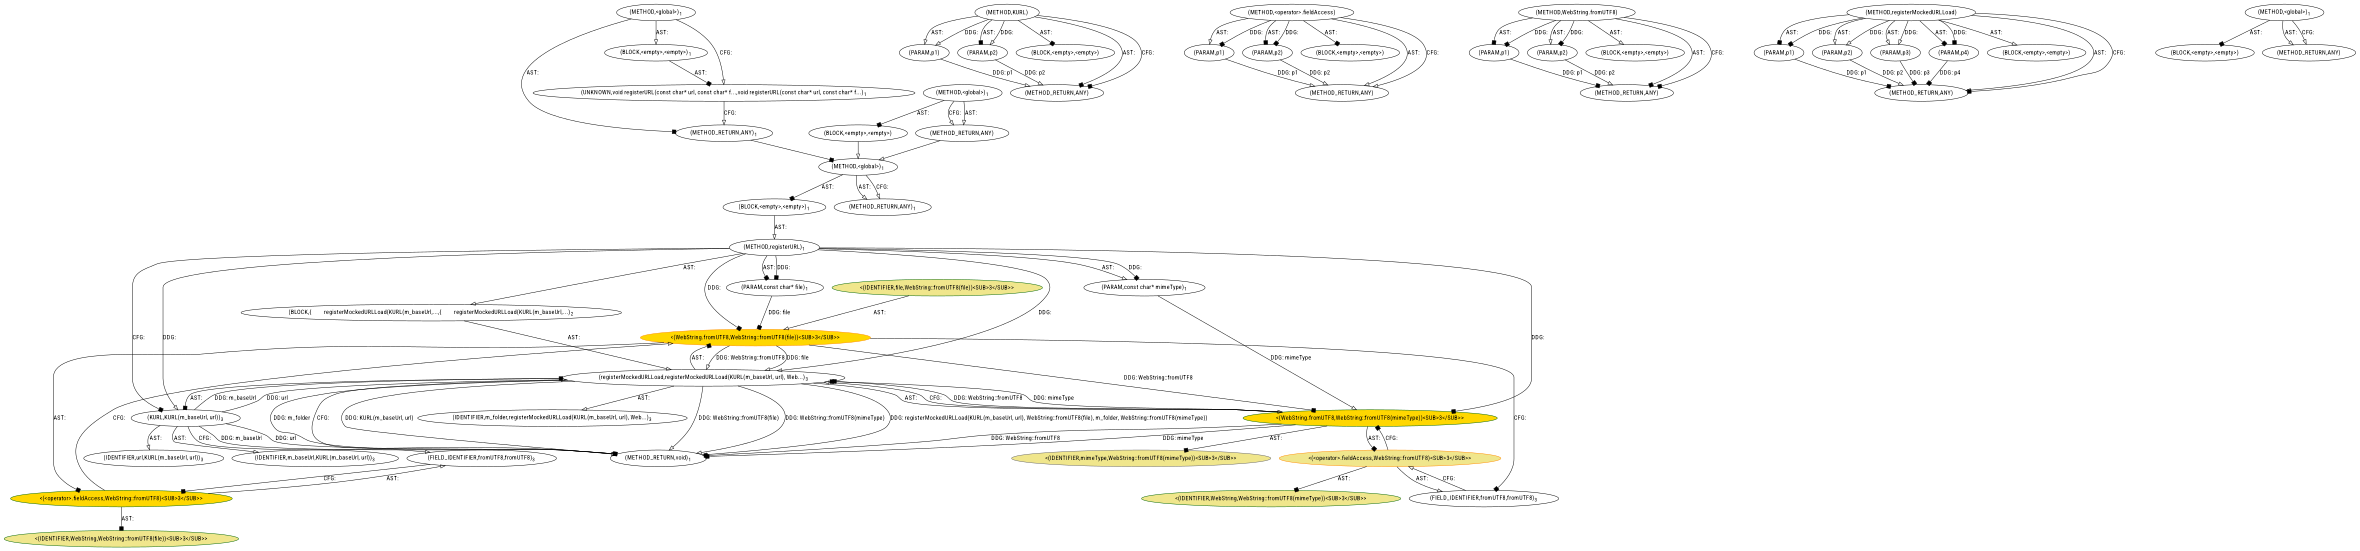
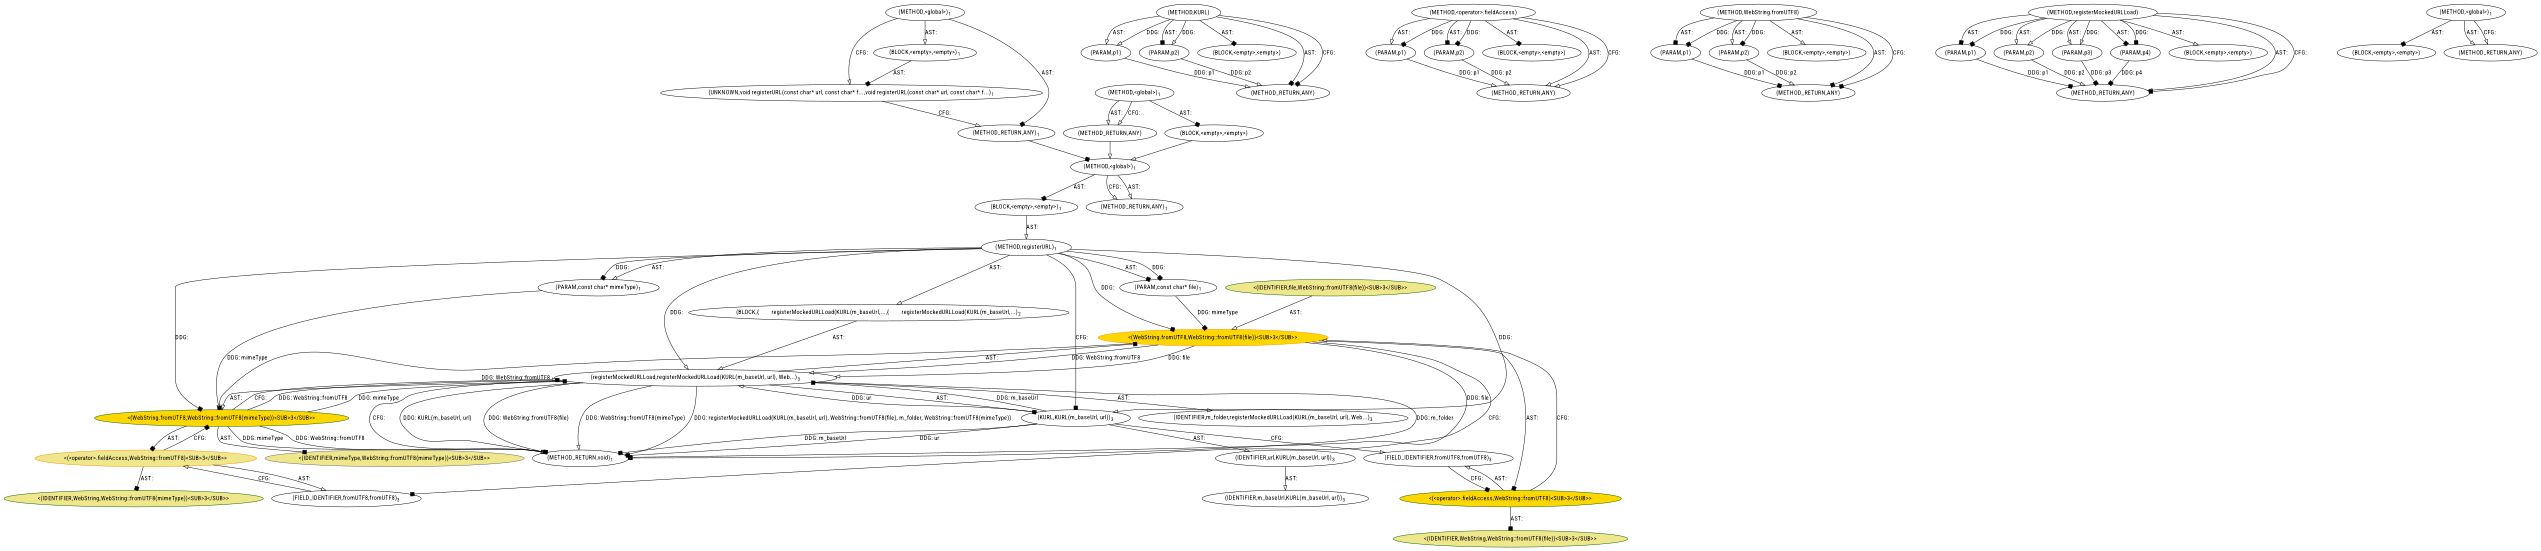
edge "(PARAM,const char* file)" -> "<(WebString.fromUTF8,WebString::fromUTF8(file))<SUB>3</SUB>>": label "DDG: file" -> "DDG: mimeType"
edge "(KURL,KURL(m_baseUrl, url))" -> "(IDENTIFIER,m_baseUrl,KURL(m_baseUrl, url))": now "(IDENTIFIER,url,KURL(m_baseUrl, url))" -> "(IDENTIFIER,m_baseUrl,KURL(m_baseUrl, url))"
edge "<(WebString.fromUTF8,WebString::fromUTF8(file))<SUB>3</SUB>>" -> "(METHOD_RETURN,void)": added, label "DDG: file"
